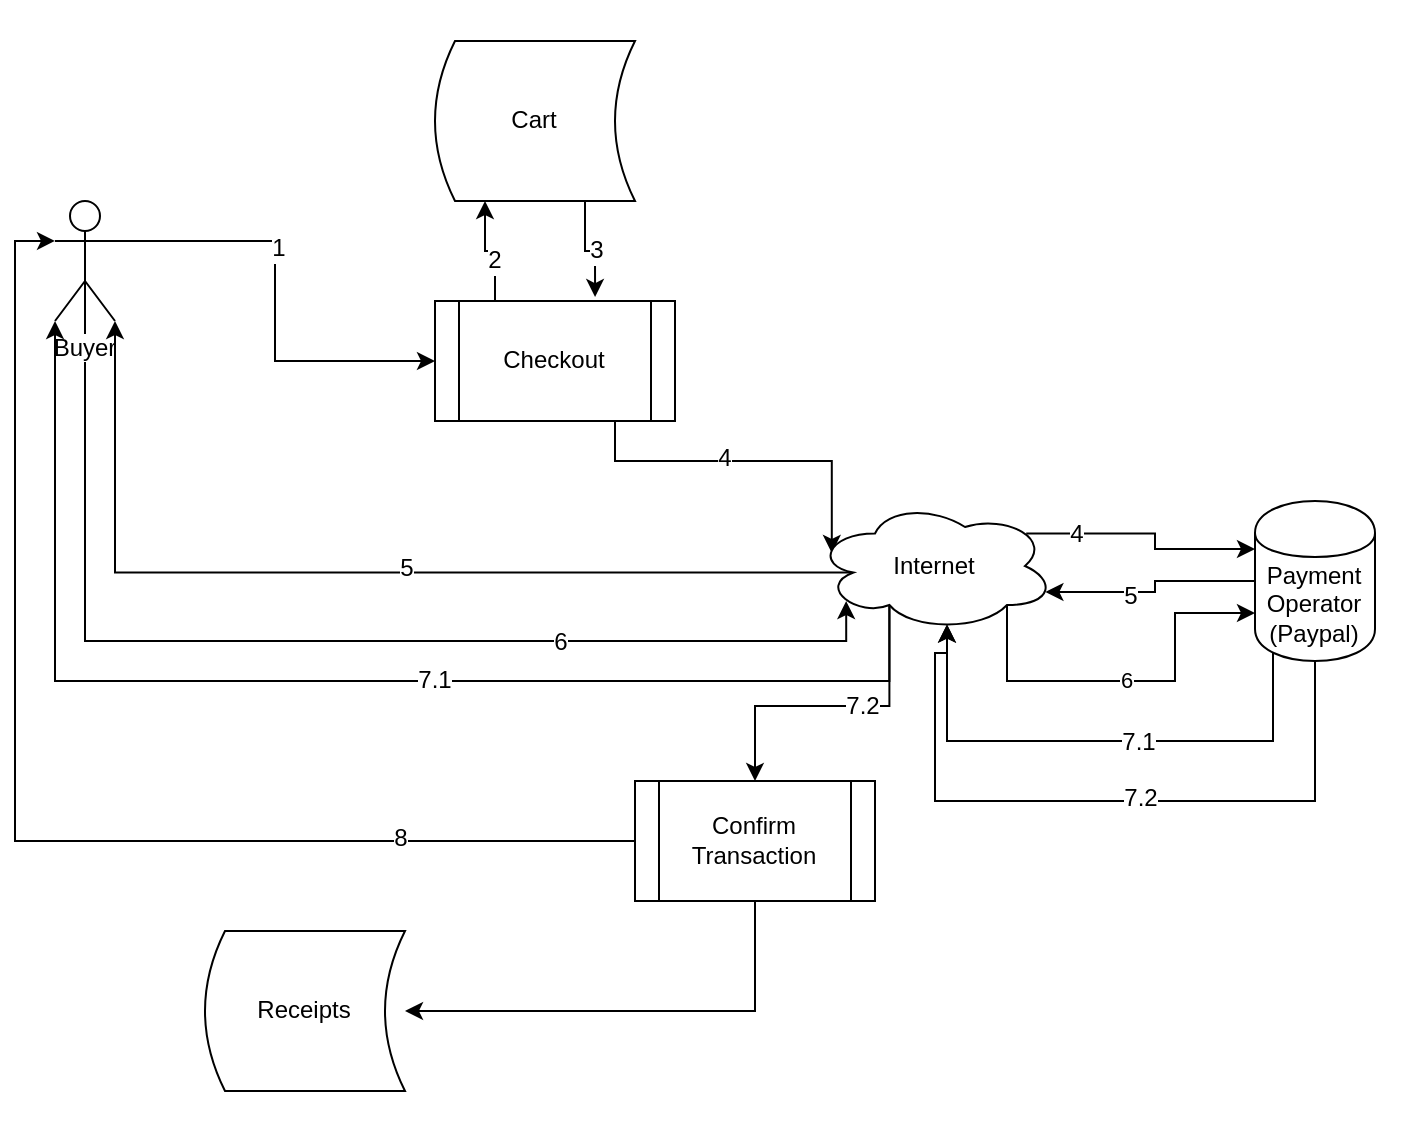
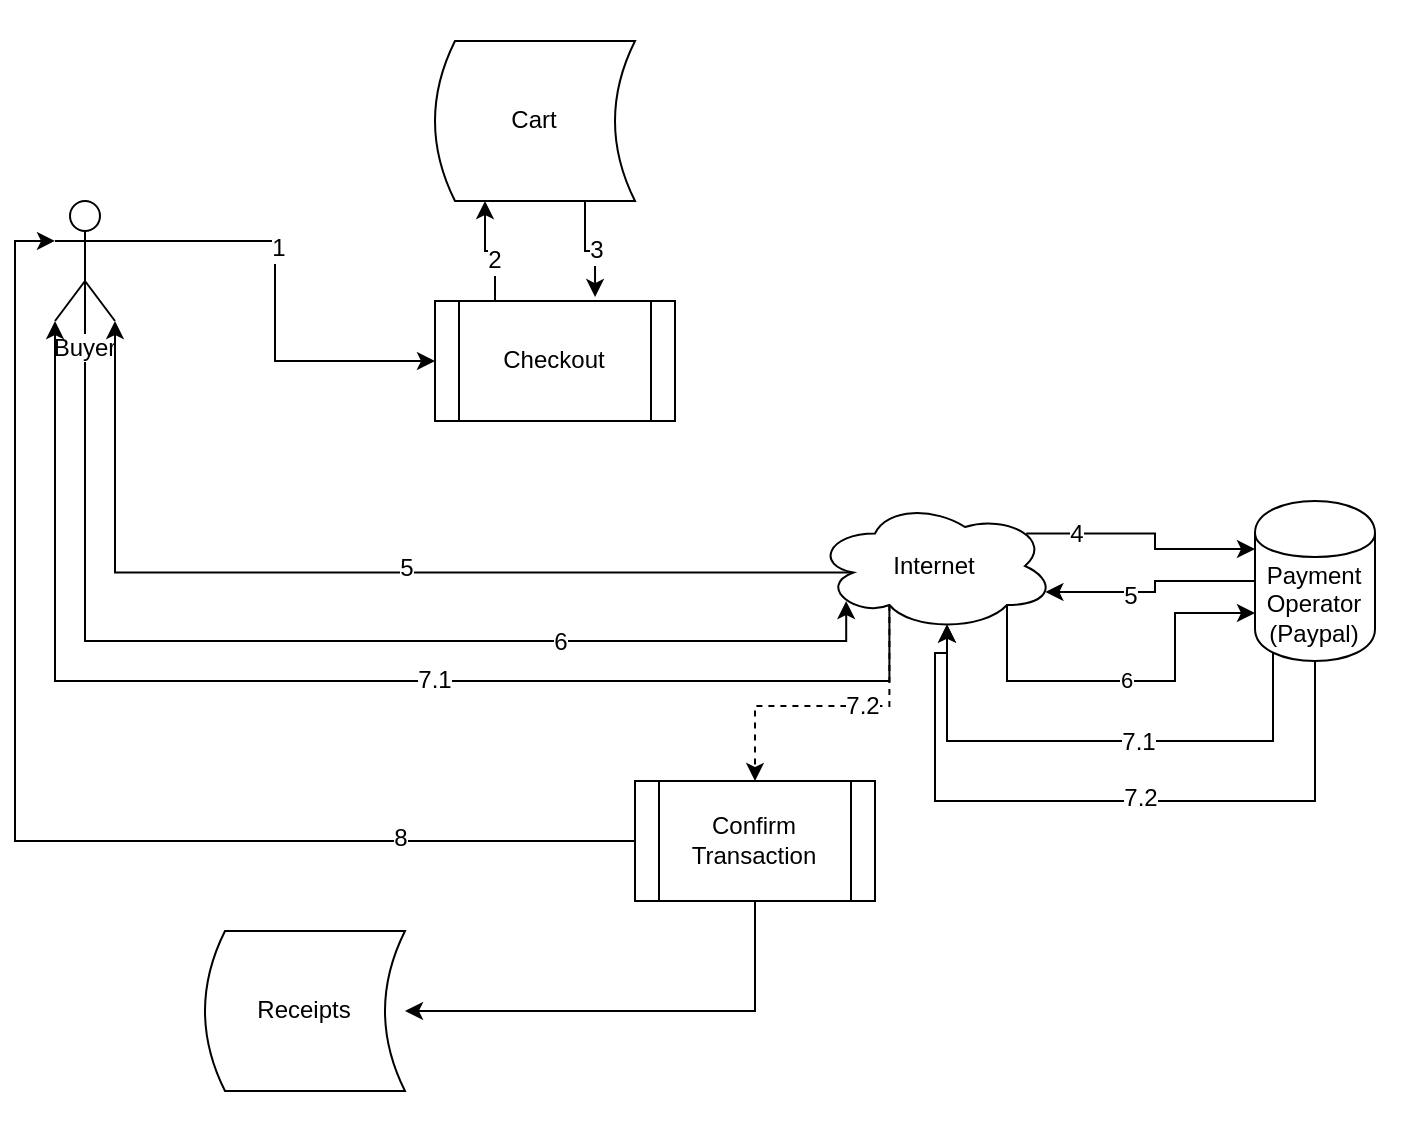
edge "Checkout" -> "Internet": removed, label "4"
edge "Internet" -> "Confirm Transaction": style solid -> dashed
